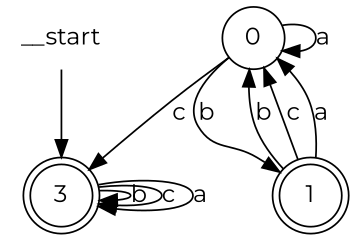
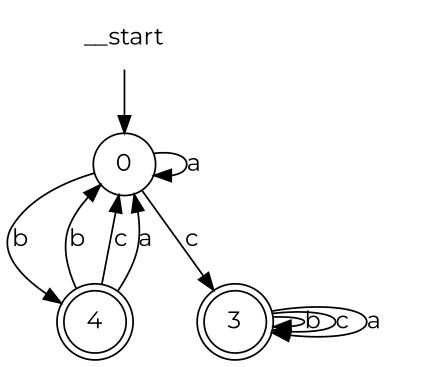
edge "__start" -> "3": now "__start" -> "0"
node "1": label "1" -> "4"
